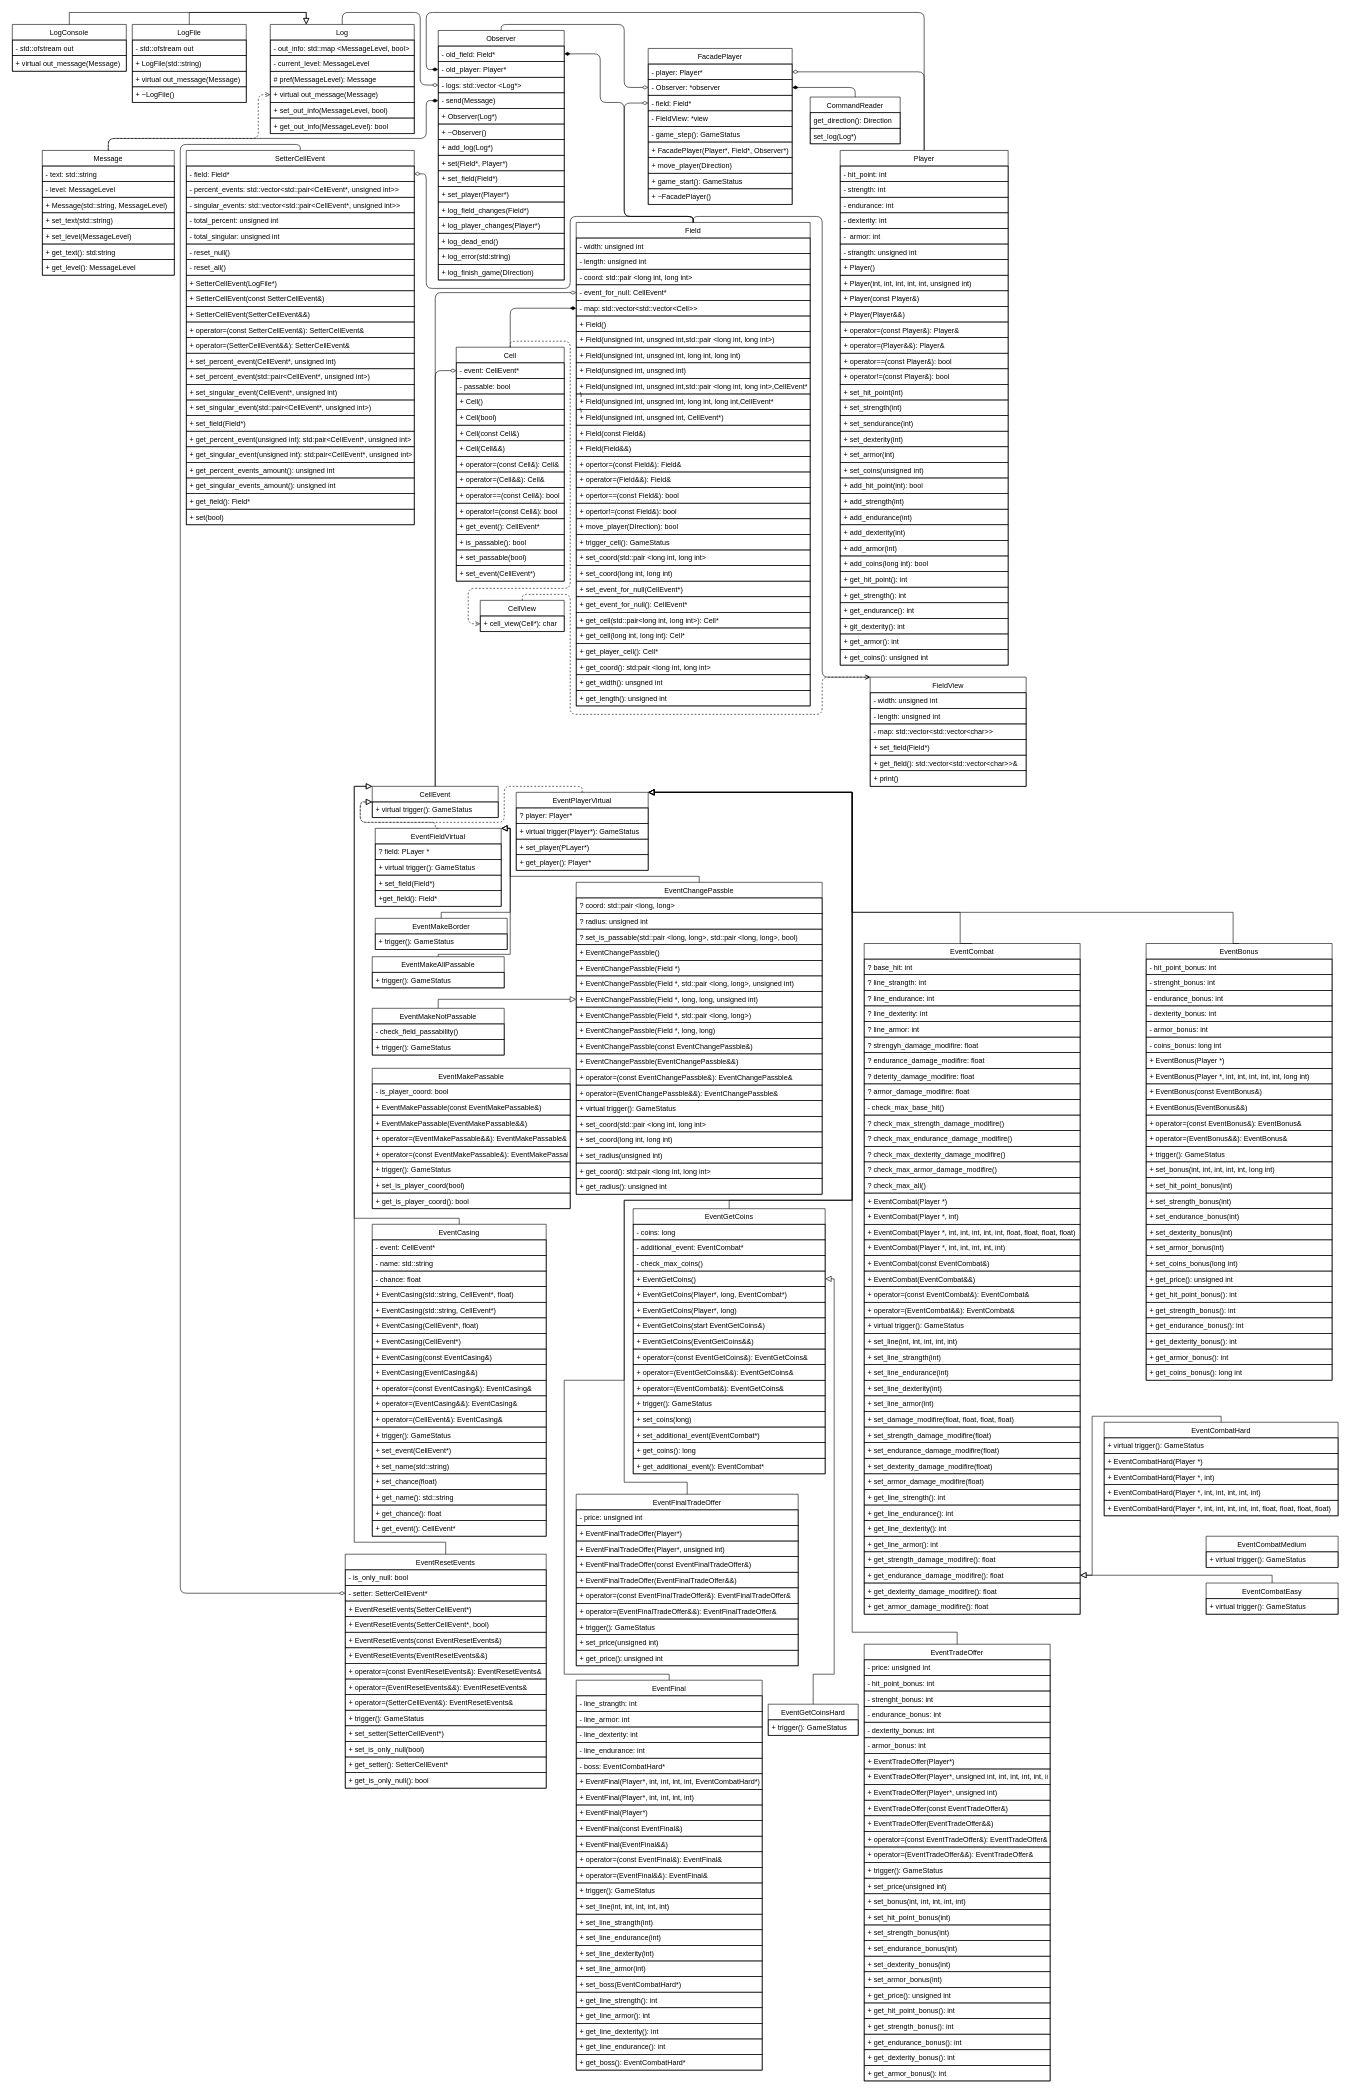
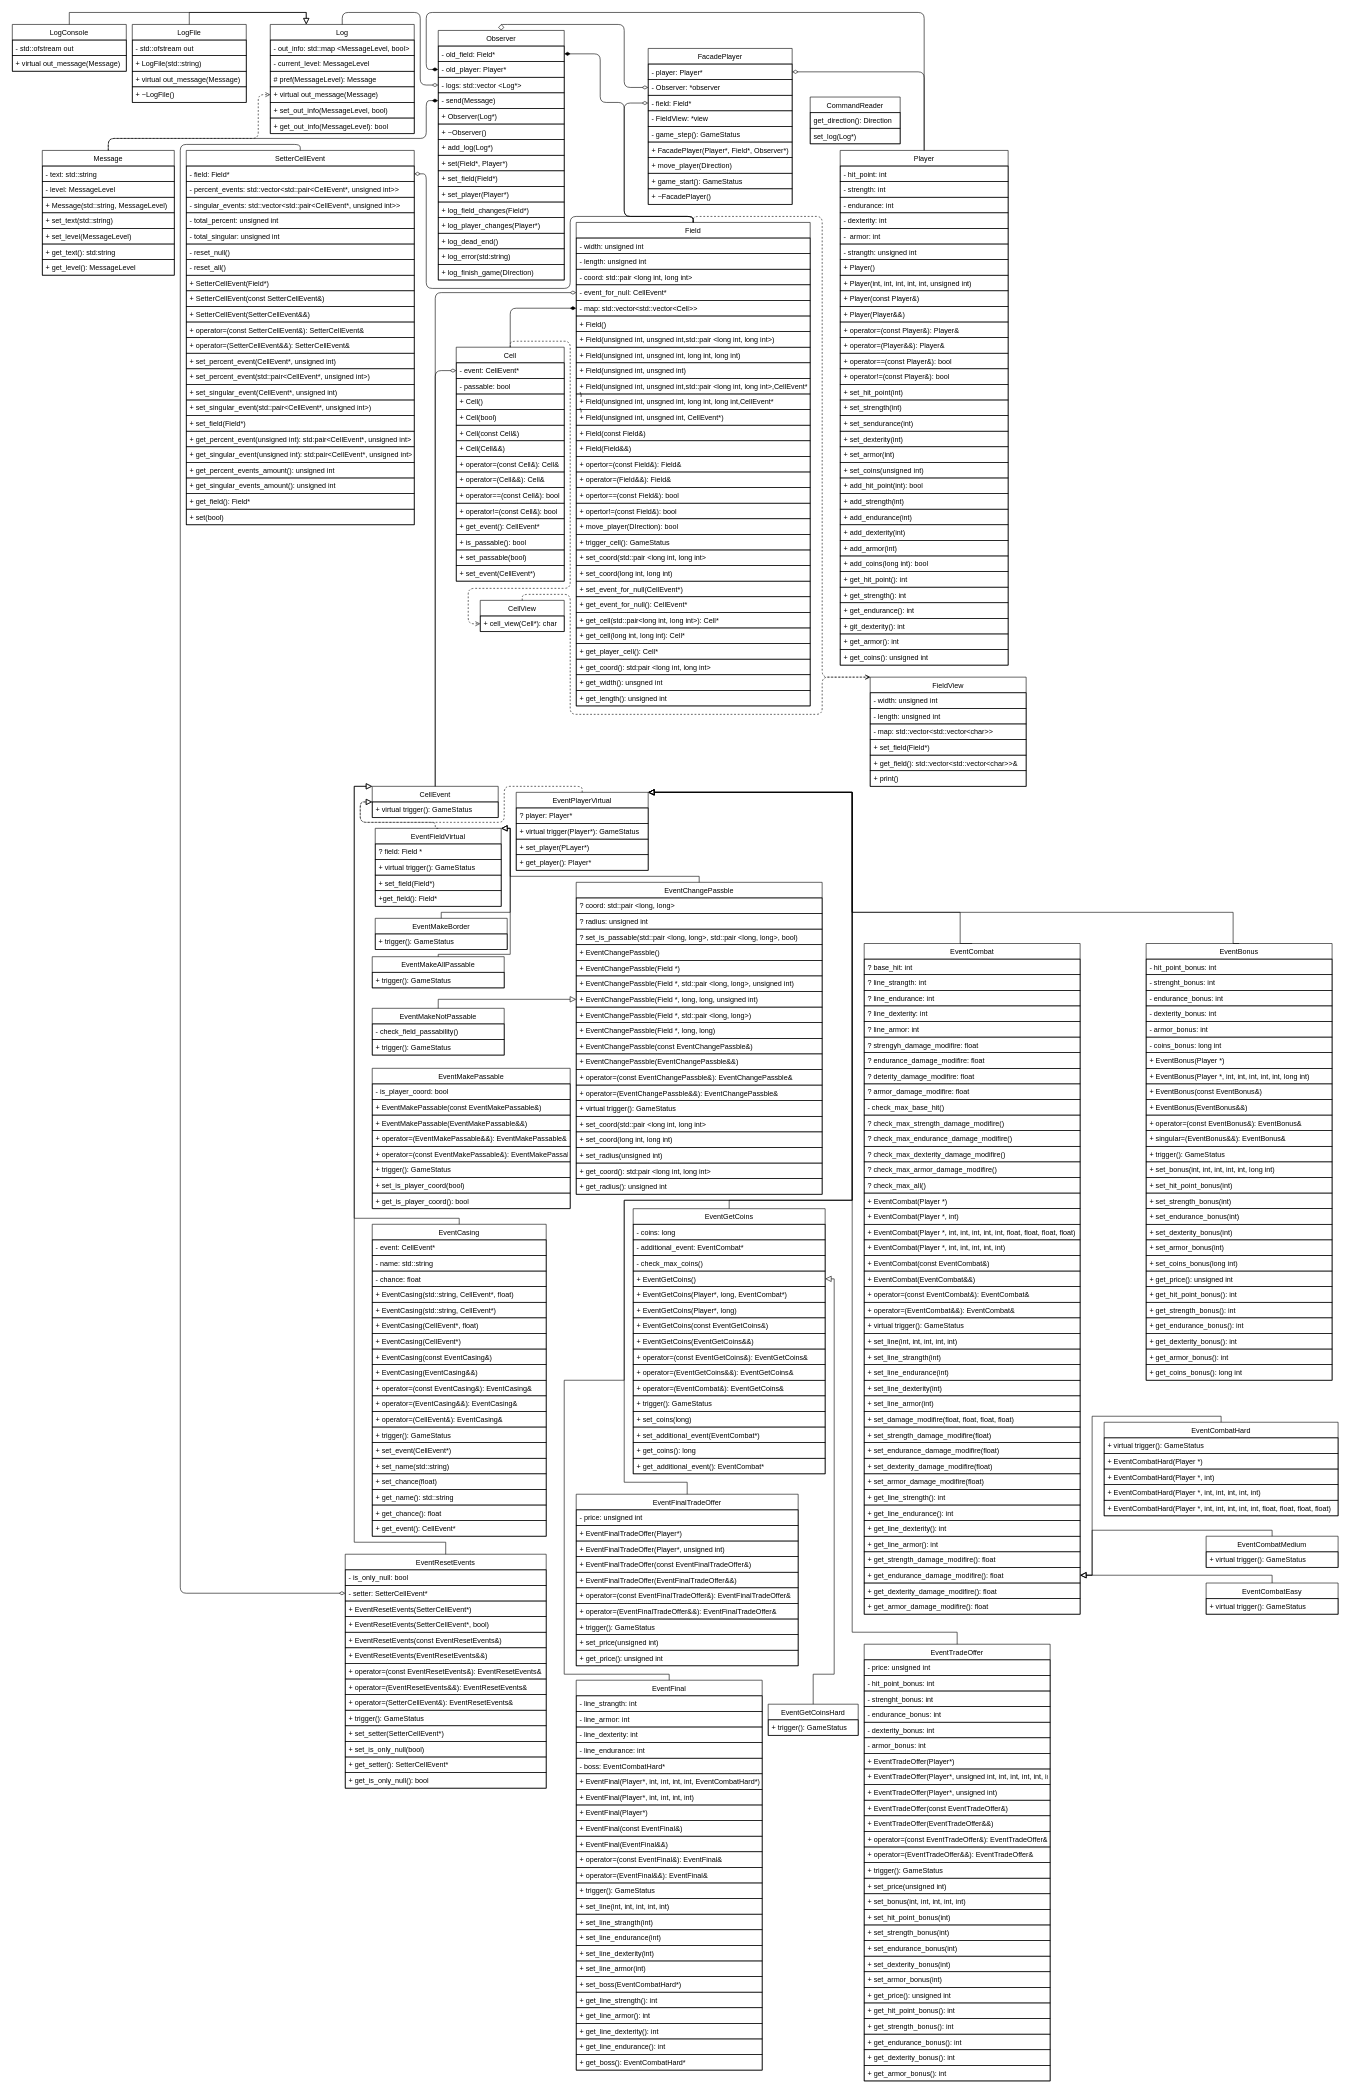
edge "Observer" -> "- Observer: *observer": arrowhead none -> diamond
edge "CommandReader" -> "- Observer: *observer": removed
node "+ SetterCellEvent(LogFile*)": label "+ SetterCellEvent(LogFile*)" -> "+ SetterCellEvent(Field*)"
edge "Field" -> "FieldView": style solid -> dashed
node "? field: PLayer *": label "? field: PLayer *" -> "? field: Field *"
node "+ operator=(EventBonus&&): EventBonus&": label "+ operator=(EventBonus&&): EventBonus&" -> "+ singular=(EventBonus&&): EventBonus&"
node "+ EventGetCoins(start EventGetCoins&)": label "+ EventGetCoins(start EventGetCoins&)" -> "+ EventGetCoins(const EventGetCoins&)"
edge "EventCombatMedium" -> "+ get_endurance_damage_modifire(): float": added
